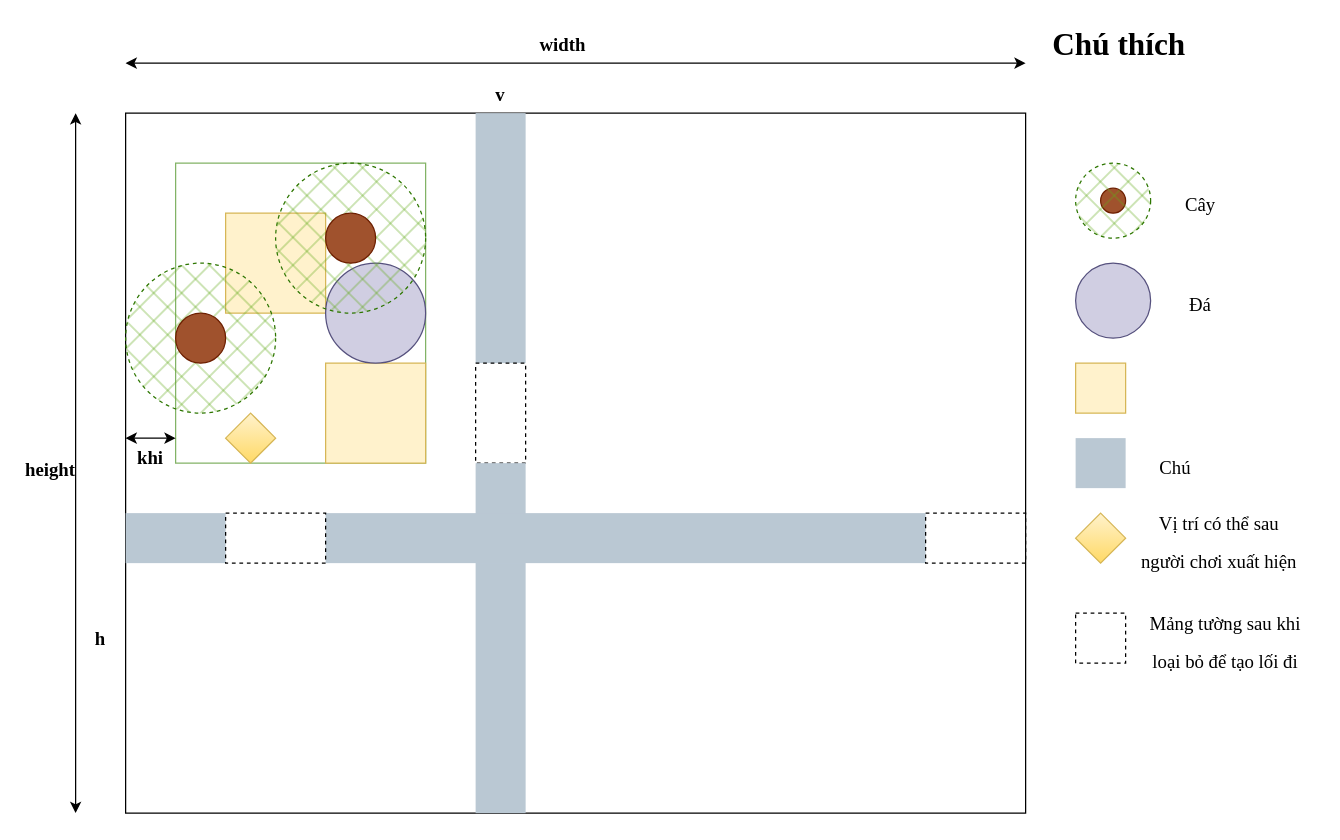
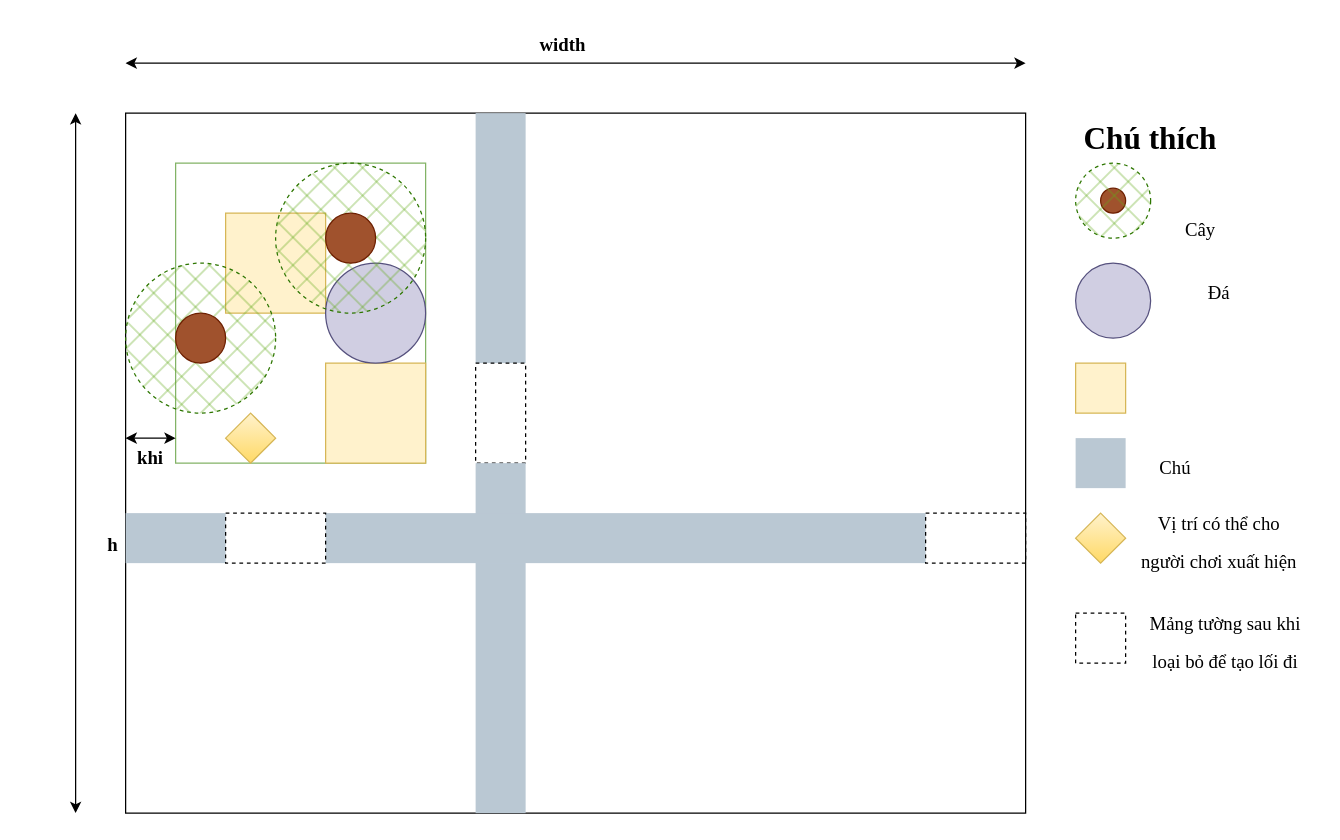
node "Chú thích": moved (1119, 44) -> (1151, 138)
node "v": removed
node "Cây": moved (1201, 201) -> (1201, 226)
node "Đá": moved (1201, 301) -> (1219, 288)
node "height": removed
node "Vị trí có thể sau người chơi xuất hiện": label "Vị trí có thể sau người chơi xuất hiện" -> "Vị trí có thể cho người chơi xuất hiện"
node "h": moved (101, 638) -> (113, 544)
